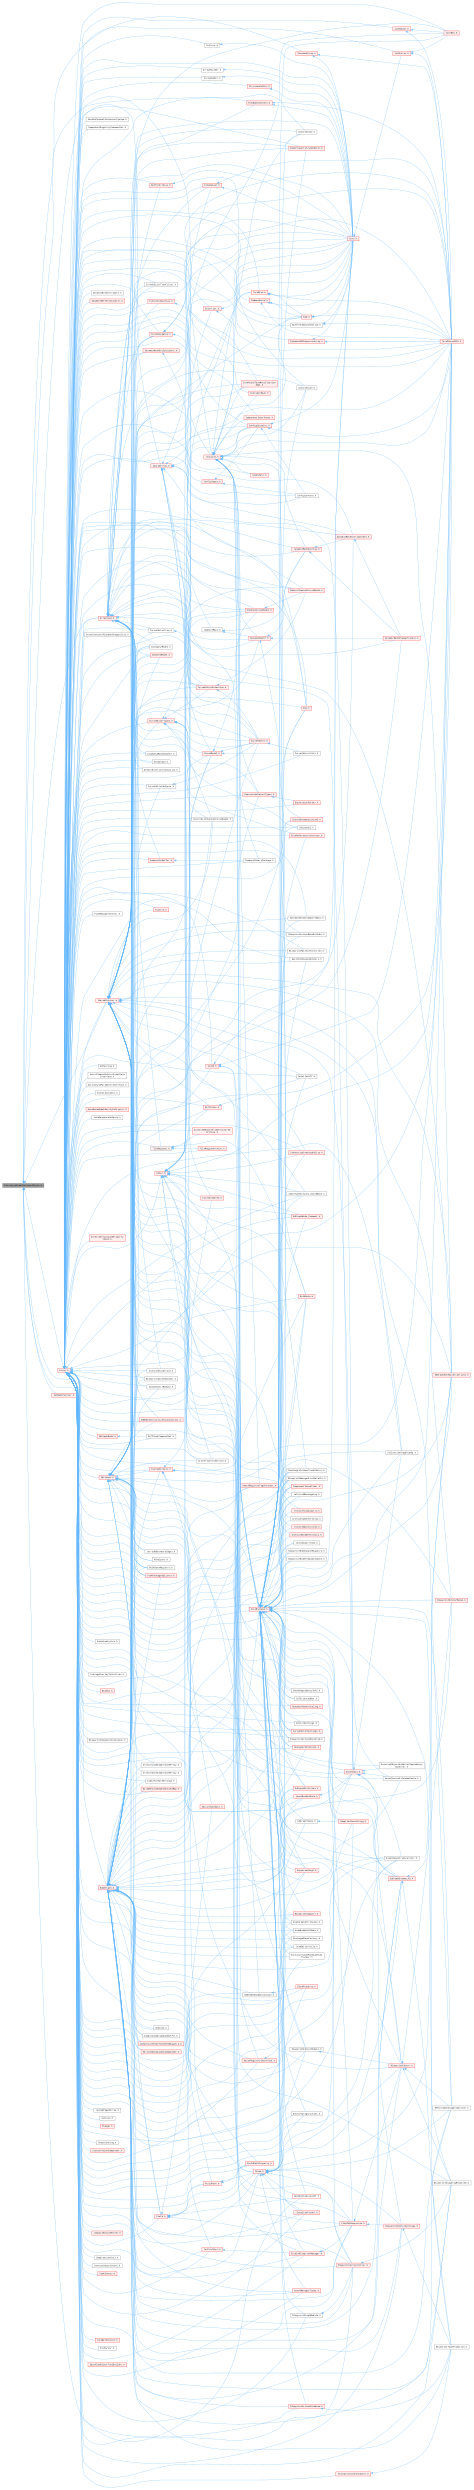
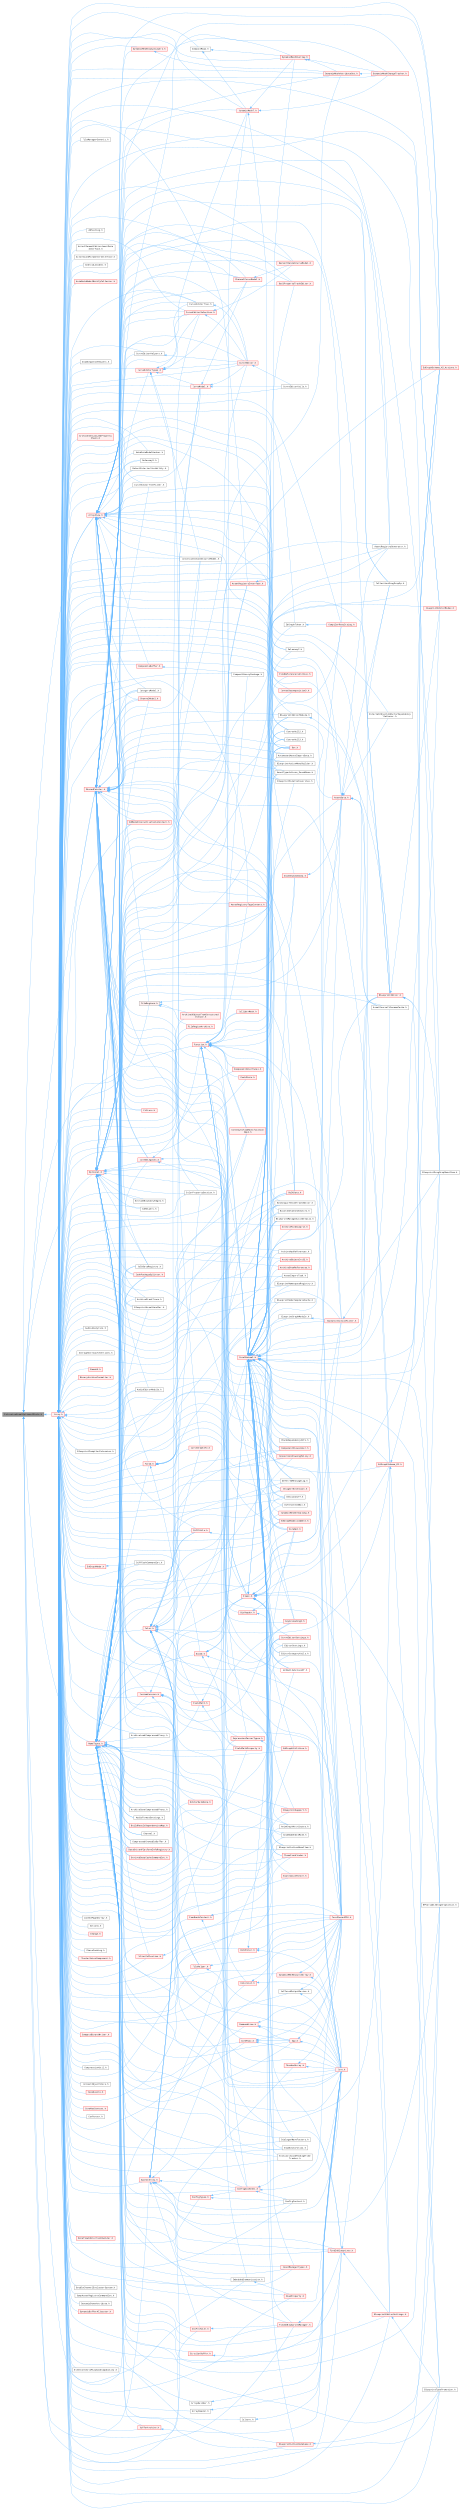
edge "BitWriter.h" -> "Core.h": reversed
edge "ExpressionParserTypes.h" -> "CurveEditorTypes.h": now "CurveEditorTree.h" -> "CurveEditorTypes.h"
node "NonNullPointer.h": removed
edge "BlueprintTypePromotion.h" -> "BinaryArchiveFormatter.h": now "BlueprintTypePromotion.h" -> "Array.h"
